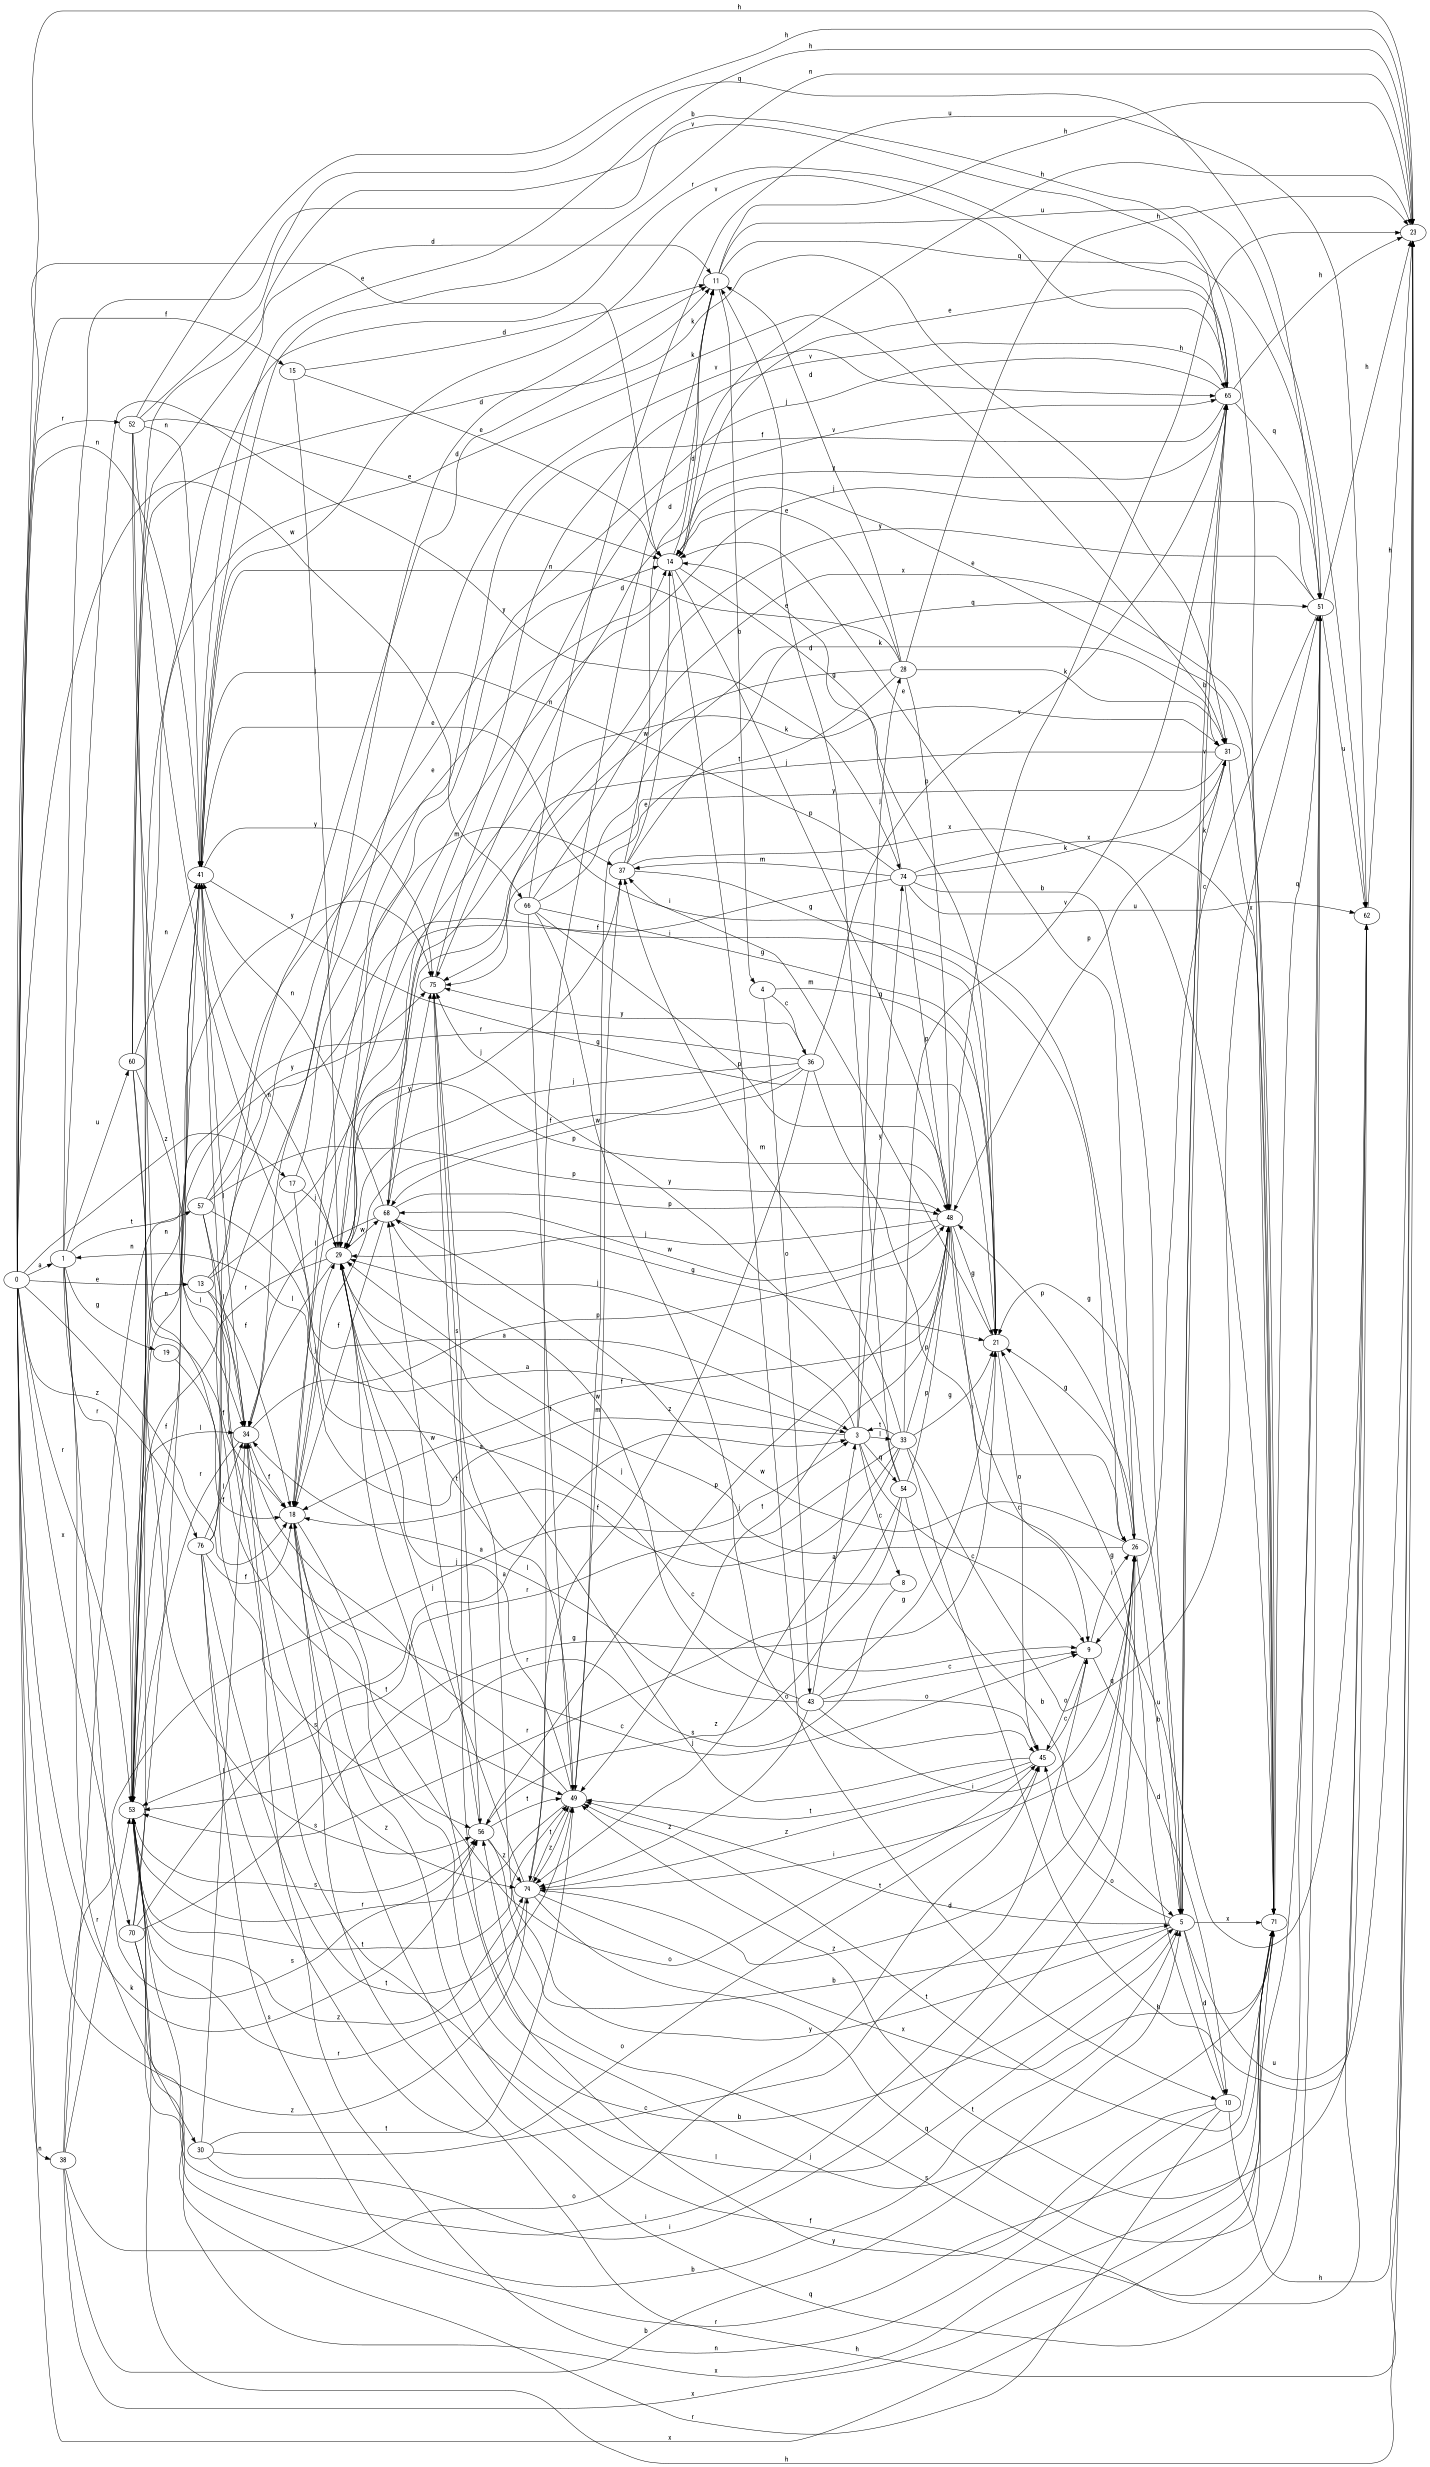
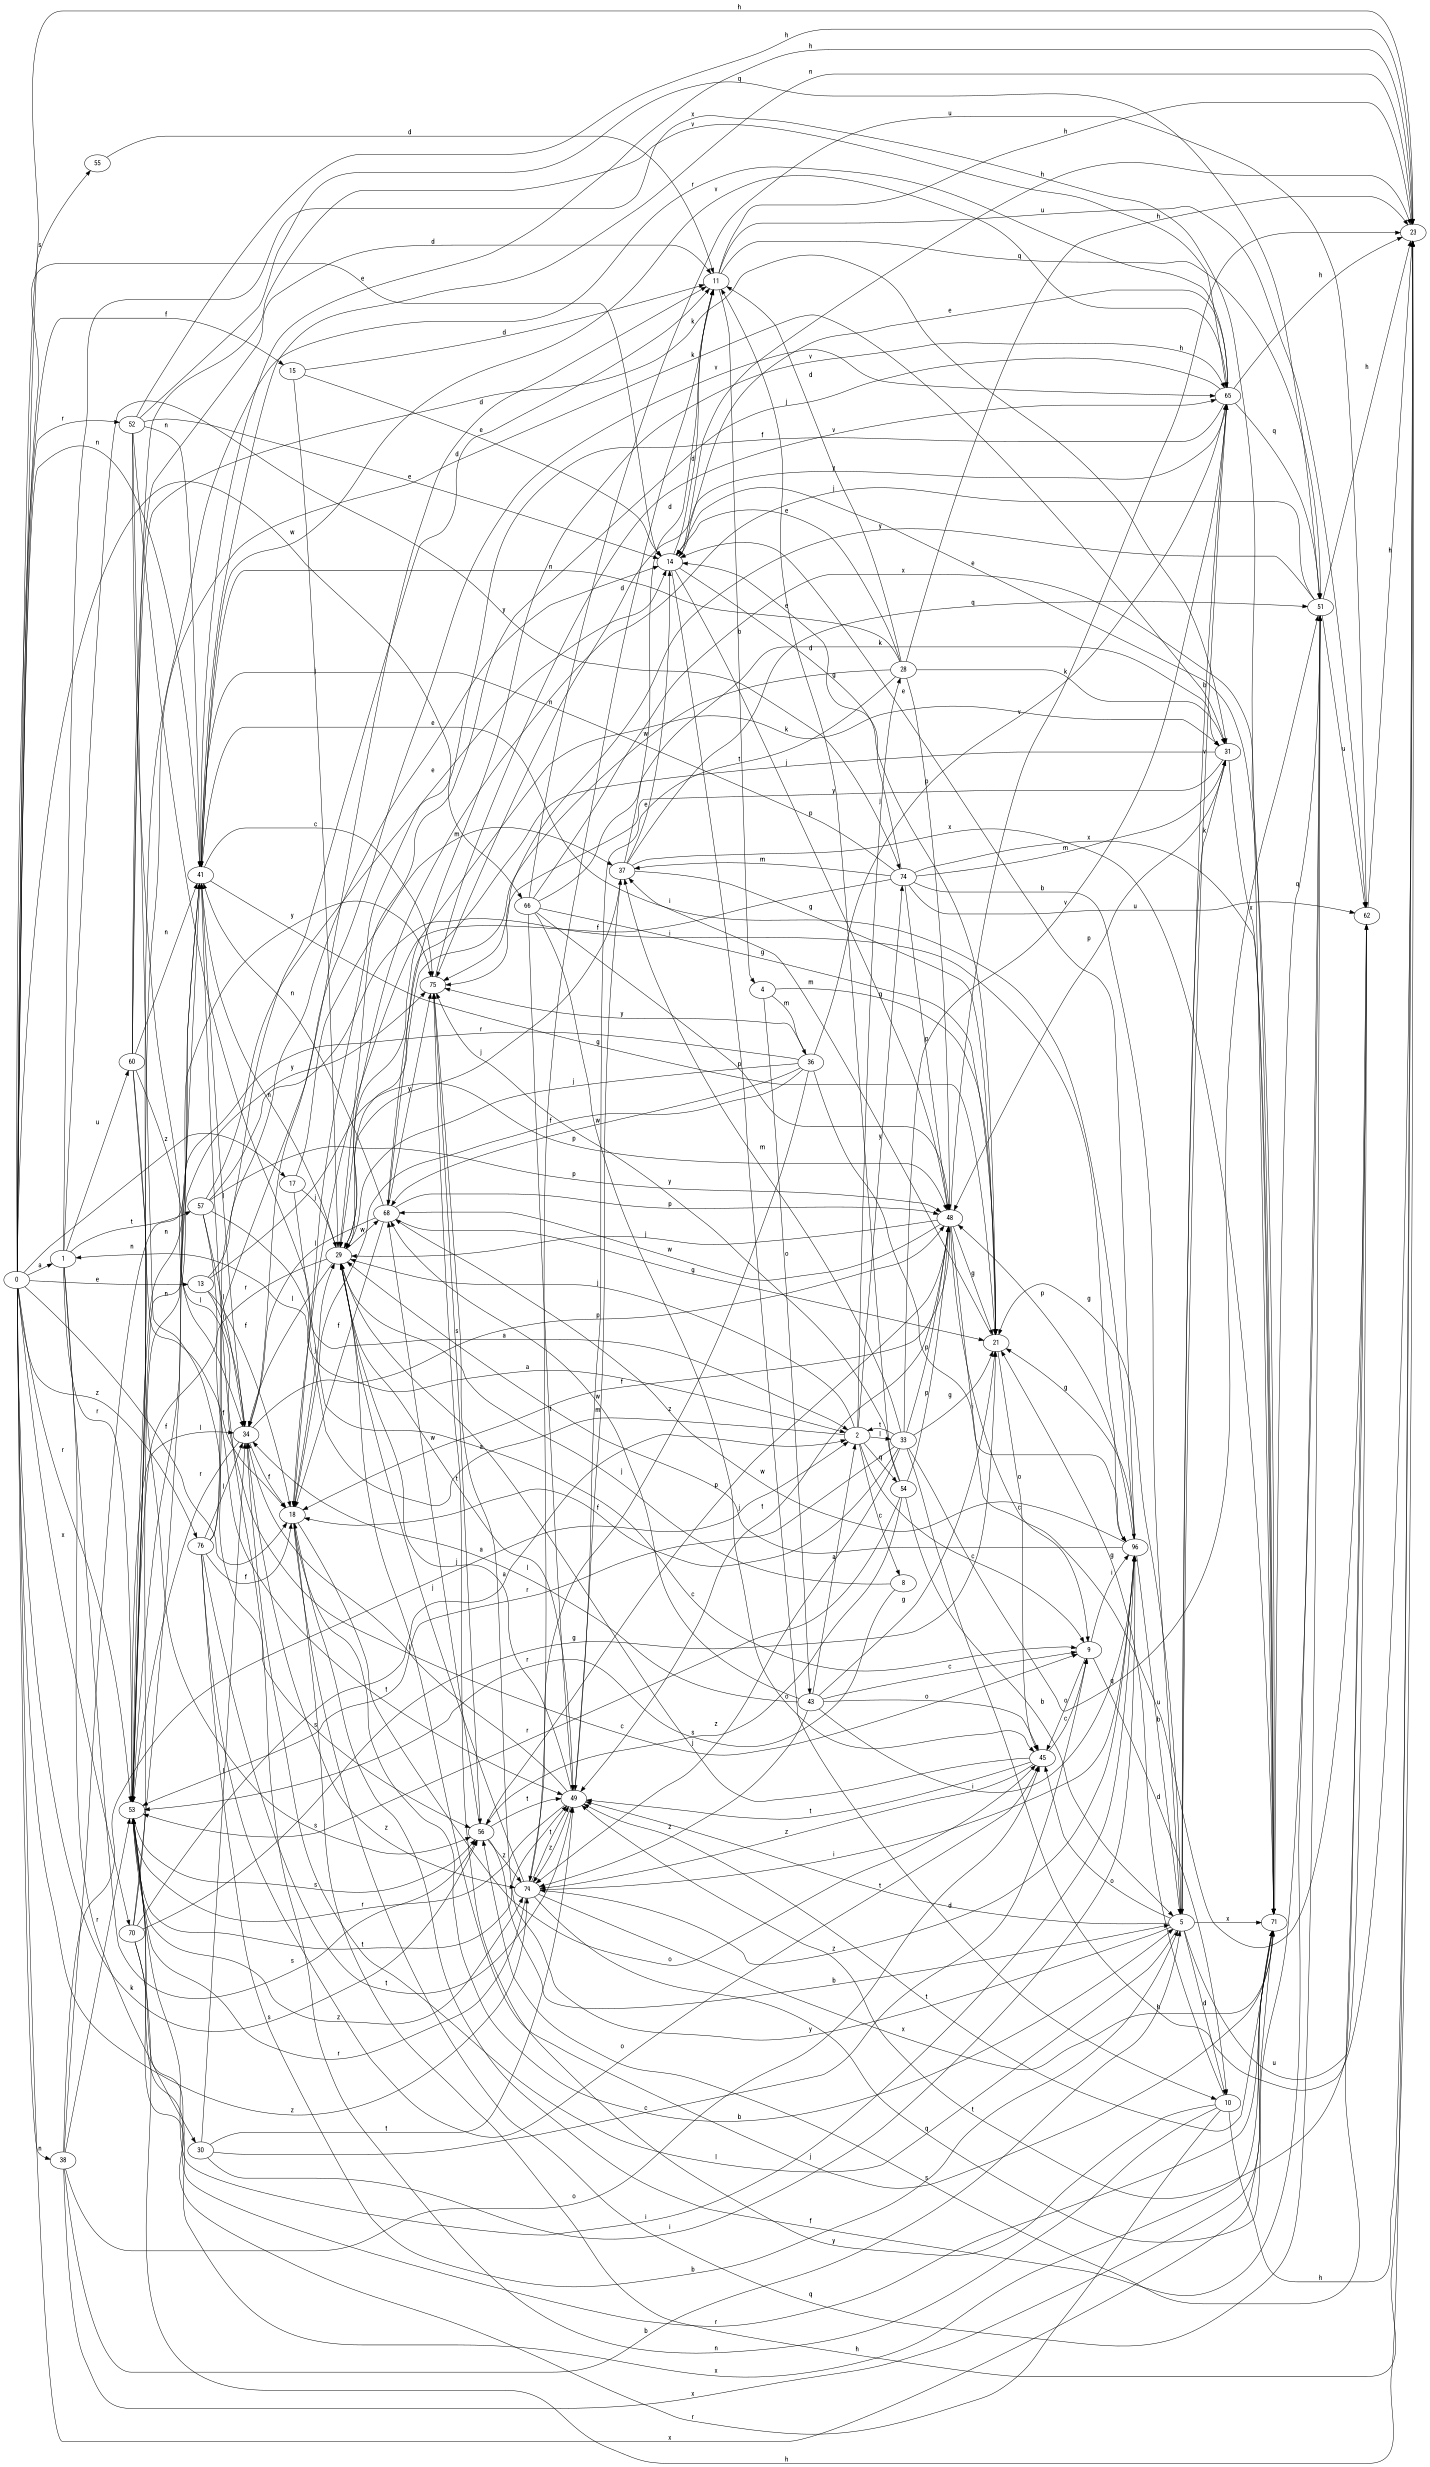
edge "1" -> "71": label "b" -> "x"
node "55": added
edge "41" -> "75": label "y" -> "c"
edge "74" -> "31": label "k" -> "m"
edge "4" -> "36": label "c" -> "m"
edge "51" -> "9": removed, label "c"
node "19": removed
node "3": label "3" -> "2"
node "26": label "26" -> "96"
